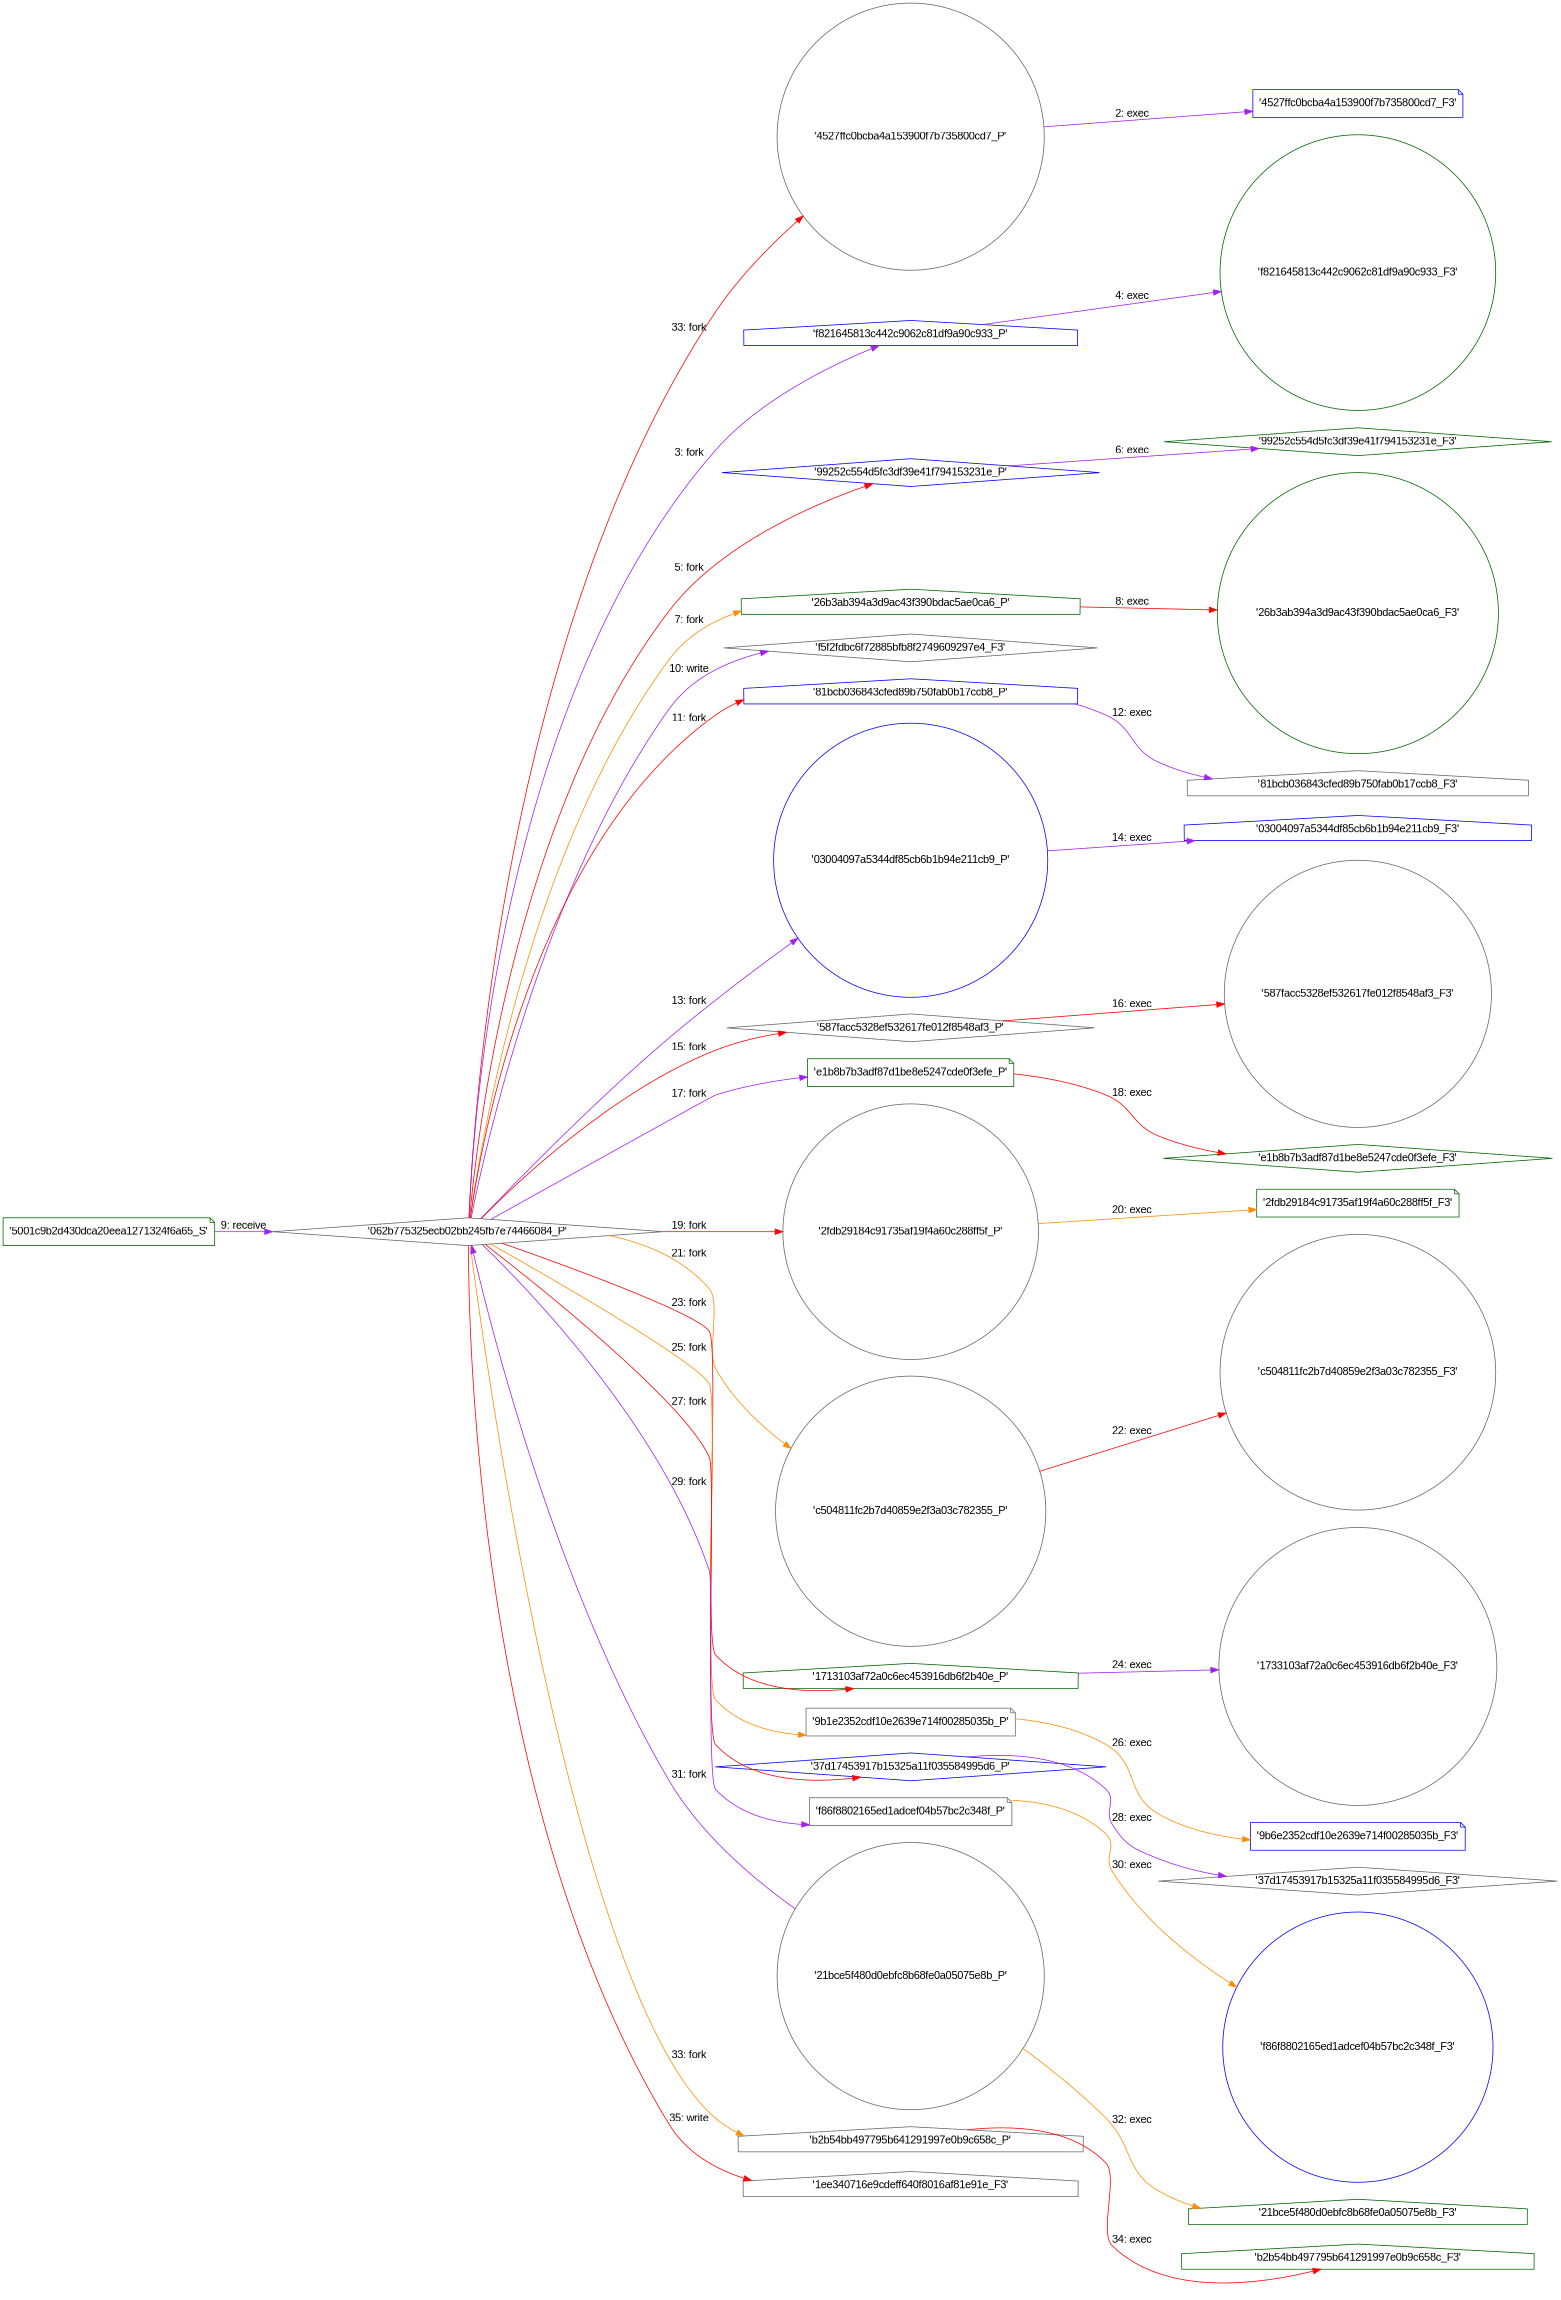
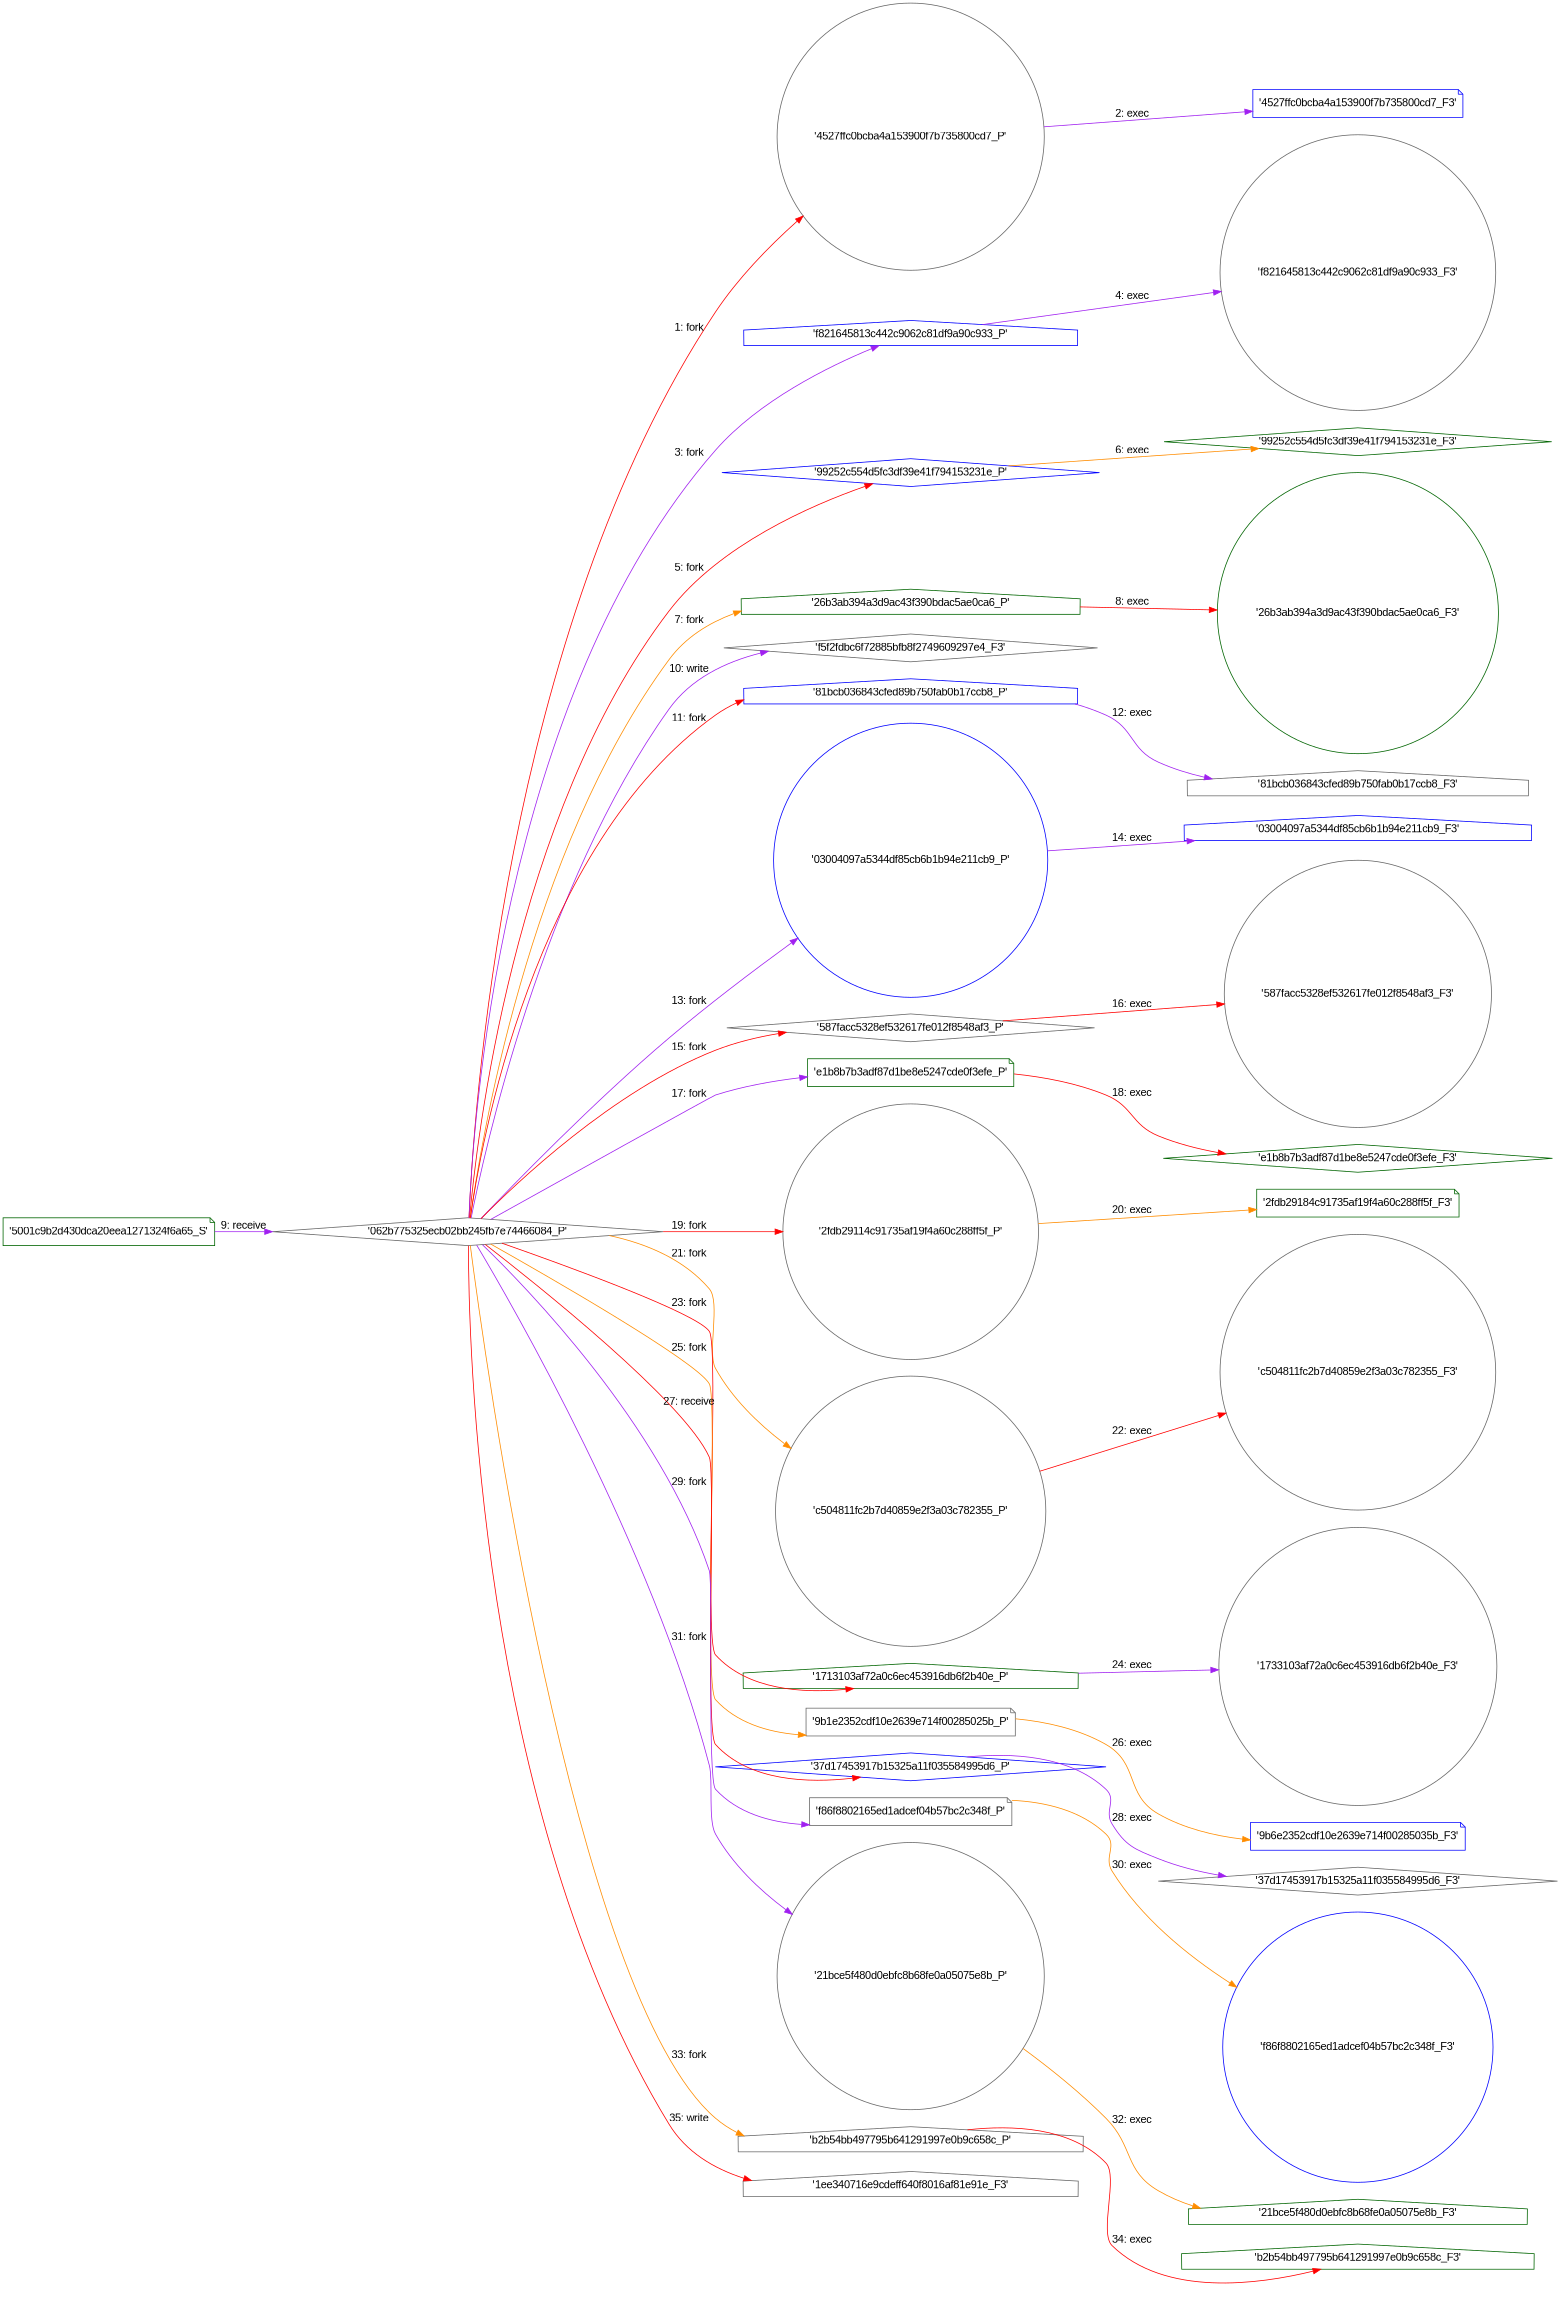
node "'f821645813c442c9062c81df9a90c933_F3'": color darkgreen -> gray40
edge "'062b775325ecb02bb245fb7e74466084_P'" -> "'4527ffc0bcba4a153900f7b735800cd7_P'": label "33: fork" -> "1: fork"
edge "'99252c554d5fc3df39e41f794153231e_P'" -> "'99252c554d5fc3df39e41f794153231e_F3'": color purple -> darkorange
node "'2fdb29184c91735af19f4a60c288ff5f_P'": label "'2fdb29184c91735af19f4a60c288ff5f_P'" -> "'2fdb29114c91735af19f4a60c288ff5f_P'"
edge "'062b775325ecb02bb245fb7e74466084_P'" -> "'37d17453917b15325a11f035584995d6_P'": label "27: fork" -> "27: receive"
edge "'21bce5f480d0ebfc8b68fe0a05075e8b_P'" -> "'062b775325ecb02bb245fb7e74466084_P'": reversed
node "'9b1e2352cdf10e2639e714f00285035b_P'": label "'9b1e2352cdf10e2639e714f00285035b_P'" -> "'9b1e2352cdf10e2639e714f00285025b_P'"
